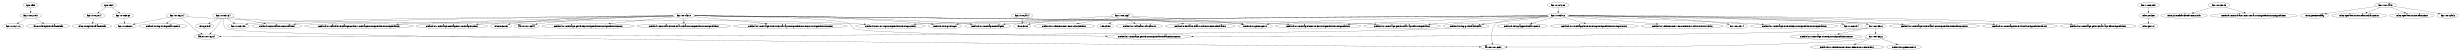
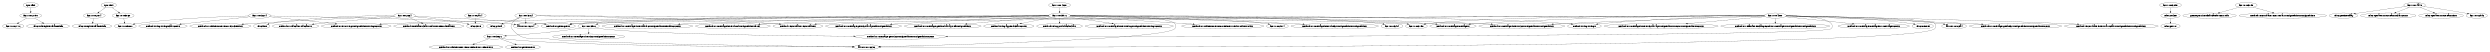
node "reloc.sizeOfAllocatedMem_void_": label "reloc.sizeOfAllocatedMem_void_" -> "getLooper.sizeOfAllocatedMem_void_"
edge "fcn.10004300" -> "method.nv::message.get_bool_array_ref_unsigned_int_": now "fcn.10004300" -> "aav.0x1001623c"
edge "method.string.push_back_char_" -> "aav.0x10016204": now "fcn.10003b1c" -> "aav.0x10016204"
node "method.nv::message.get_u32_unsigned_int__base_int__const": label "method.nv::message.get_u32_unsigned_int__base_int__const" -> "method.nv::message.get_u32_unsigned_int__unsigned_int__const"
